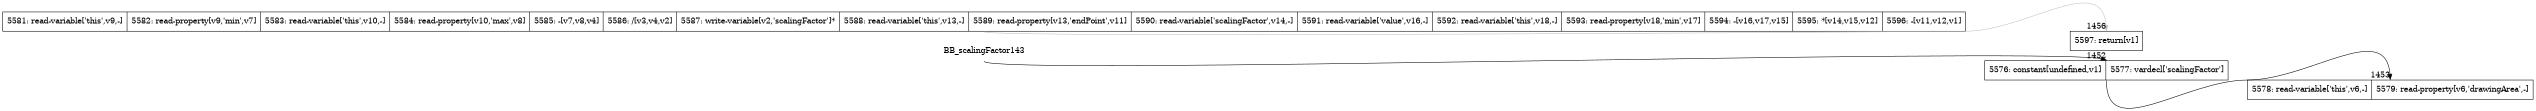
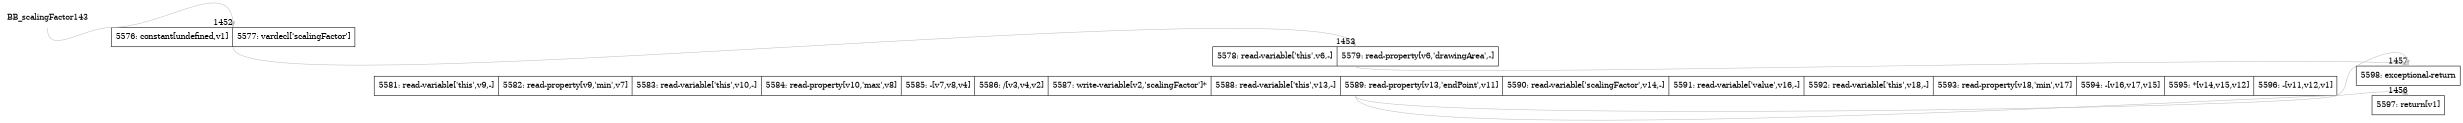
edge "BB_scalingFactor143" -> "5576: constant[undefined,v1]": color black -> gray
node "5598: exceptional-return": added
edge "5576: constant[undefined,v1]" -> "5578: read-variable['this',v6,-]": color black -> gray
